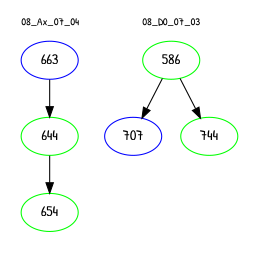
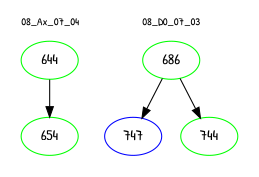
node "663": removed
node "586": label "586" -> "686"
node "707": label "707" -> "747"
